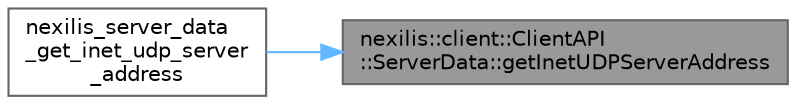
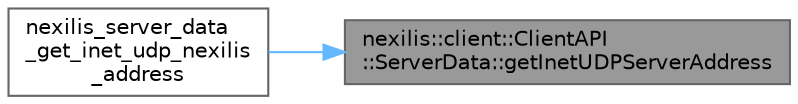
node "nexilis_server_data _get_inet_udp_server _address": label "nexilis_server_data _get_inet_udp_server _address" -> "nexilis_server_data _get_inet_udp_nexilis _address"
